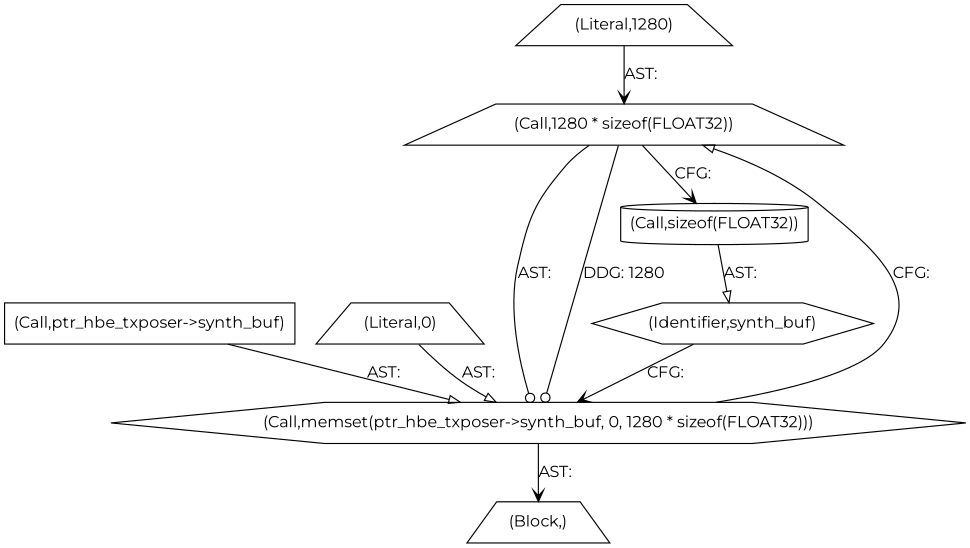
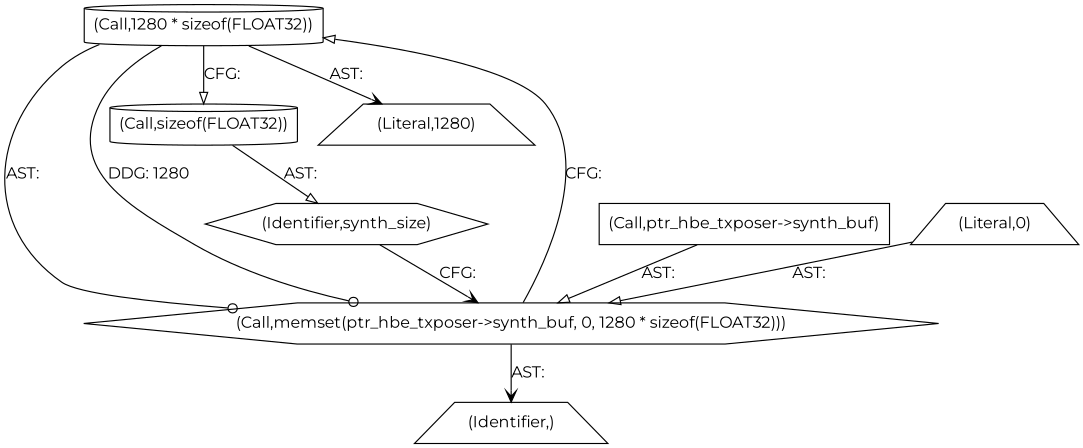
edge "(Literal,1280)" -> "(Call,1280 * sizeof(FLOAT32))": reversed
node "(Call,1280 * sizeof(FLOAT32))": shape trapezium -> cylinder
edge "(Call,1280 * sizeof(FLOAT32))" -> "(Call,sizeof(FLOAT32))": arrowhead vee -> onormal
node "(Identifier,synth_buf)": label "(Identifier,synth_buf)" -> "(Identifier,synth_size)"
node "(Block,)": label "(Block,)" -> "(Identifier,)"
